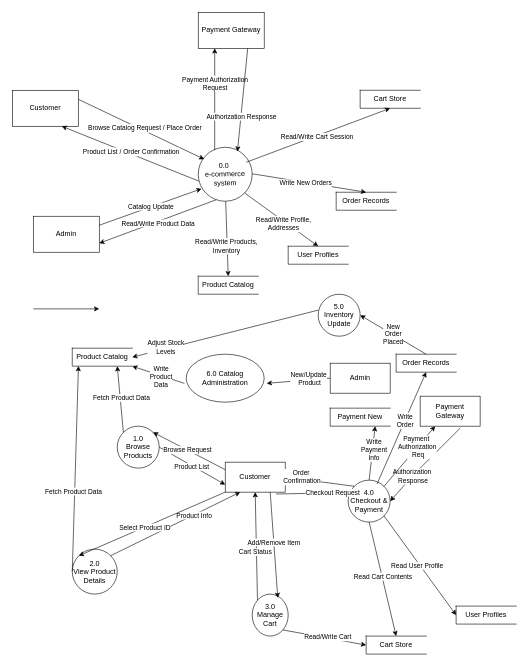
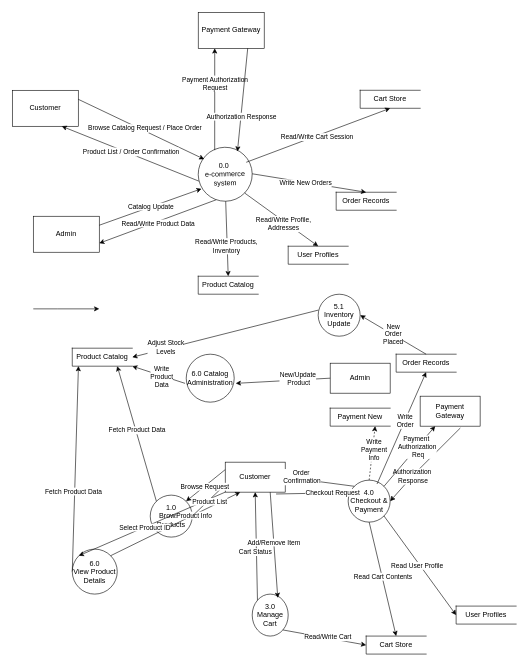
node "5.0 Inventory Update": label "5.0 Inventory Update" -> "5.1 Inventory Update"
node "6.0 Catalog Administration": size 78x48 -> 48x48
node "1.0 Browse Products": moved (138, 447) -> (171, 516)
edge "4.0 Checkout & Payment" -> "Payment New": style solid -> dashed
node "2.0 View Product Details": label "2.0 View Product Details" -> "6.0 View Product Details"
